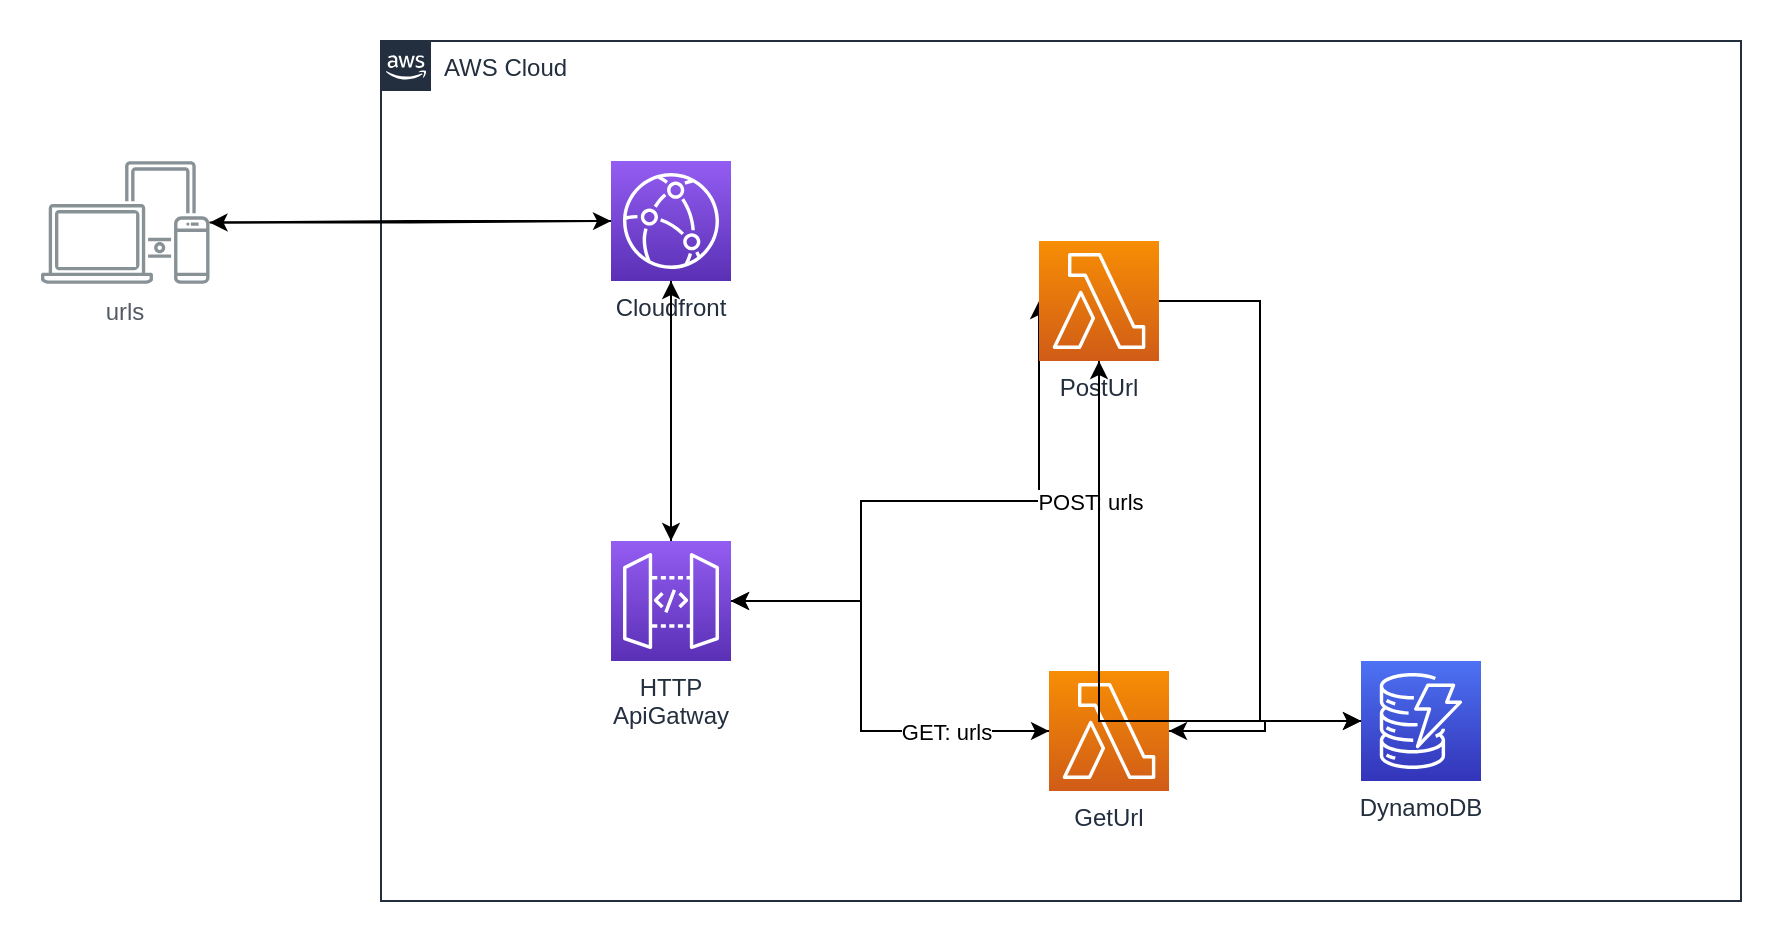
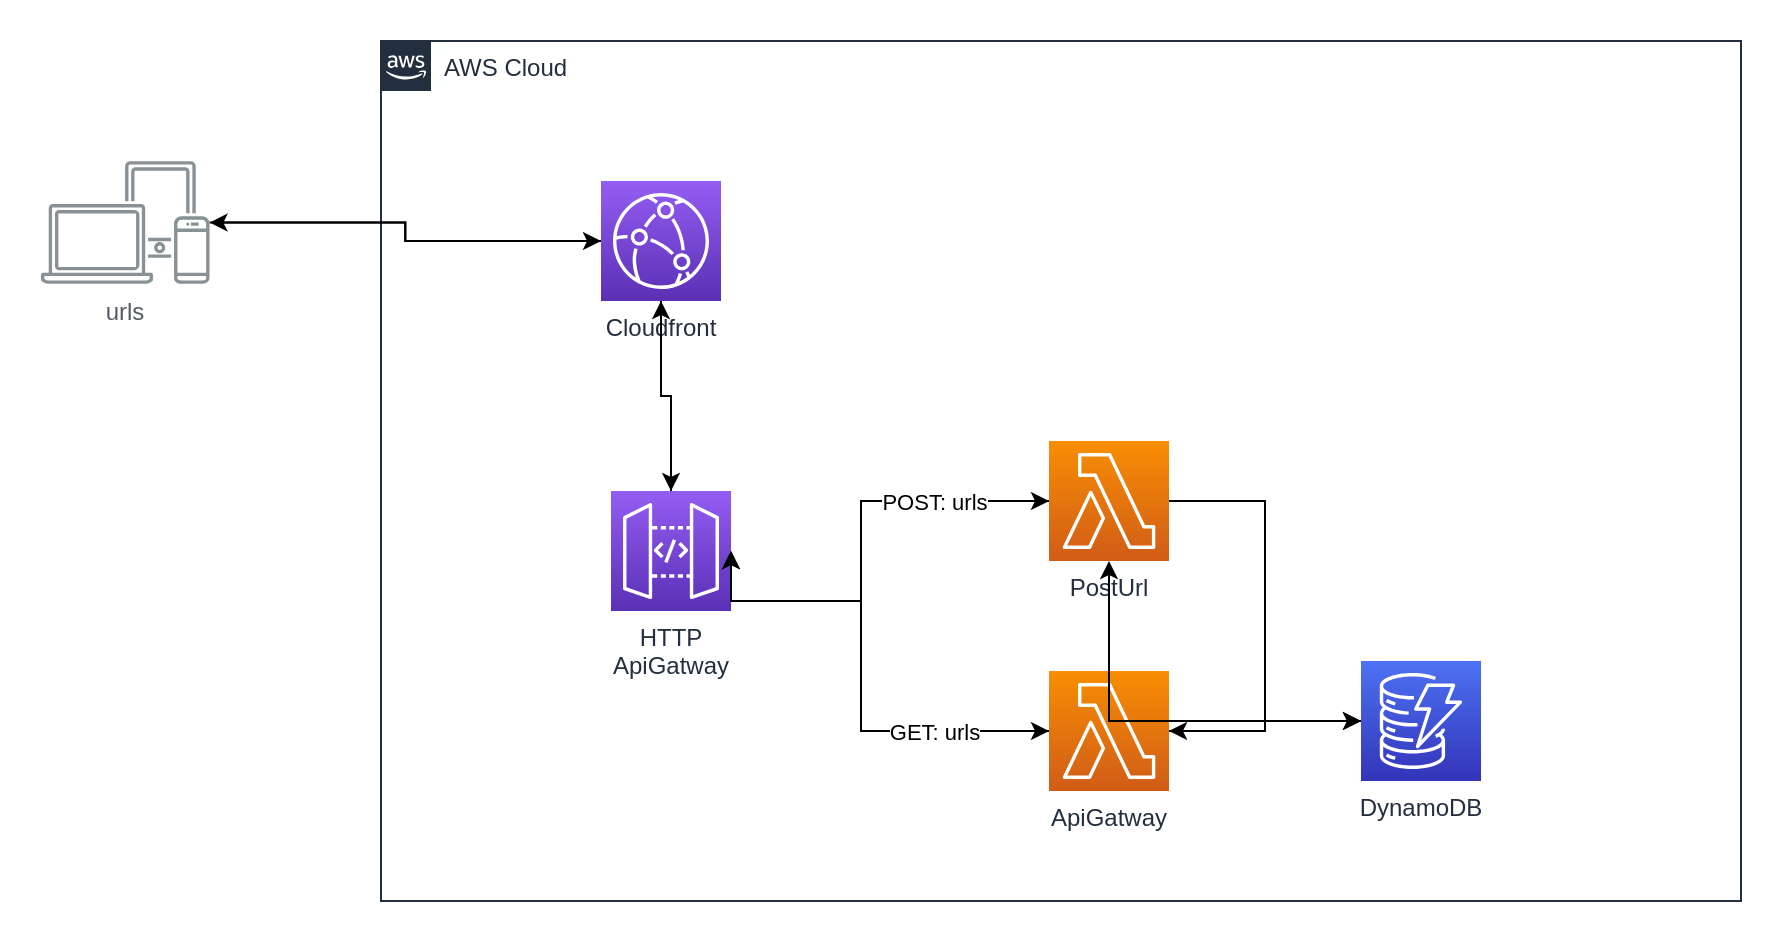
node "Cloudfront": moved (671, 221) -> (661, 241)
node "PostUrl": moved (1099, 301) -> (1109, 501)
node "HTTP ApiGatway": moved (671, 601) -> (671, 551)
node "GetUrl": label "GetUrl" -> "ApiGatway"
